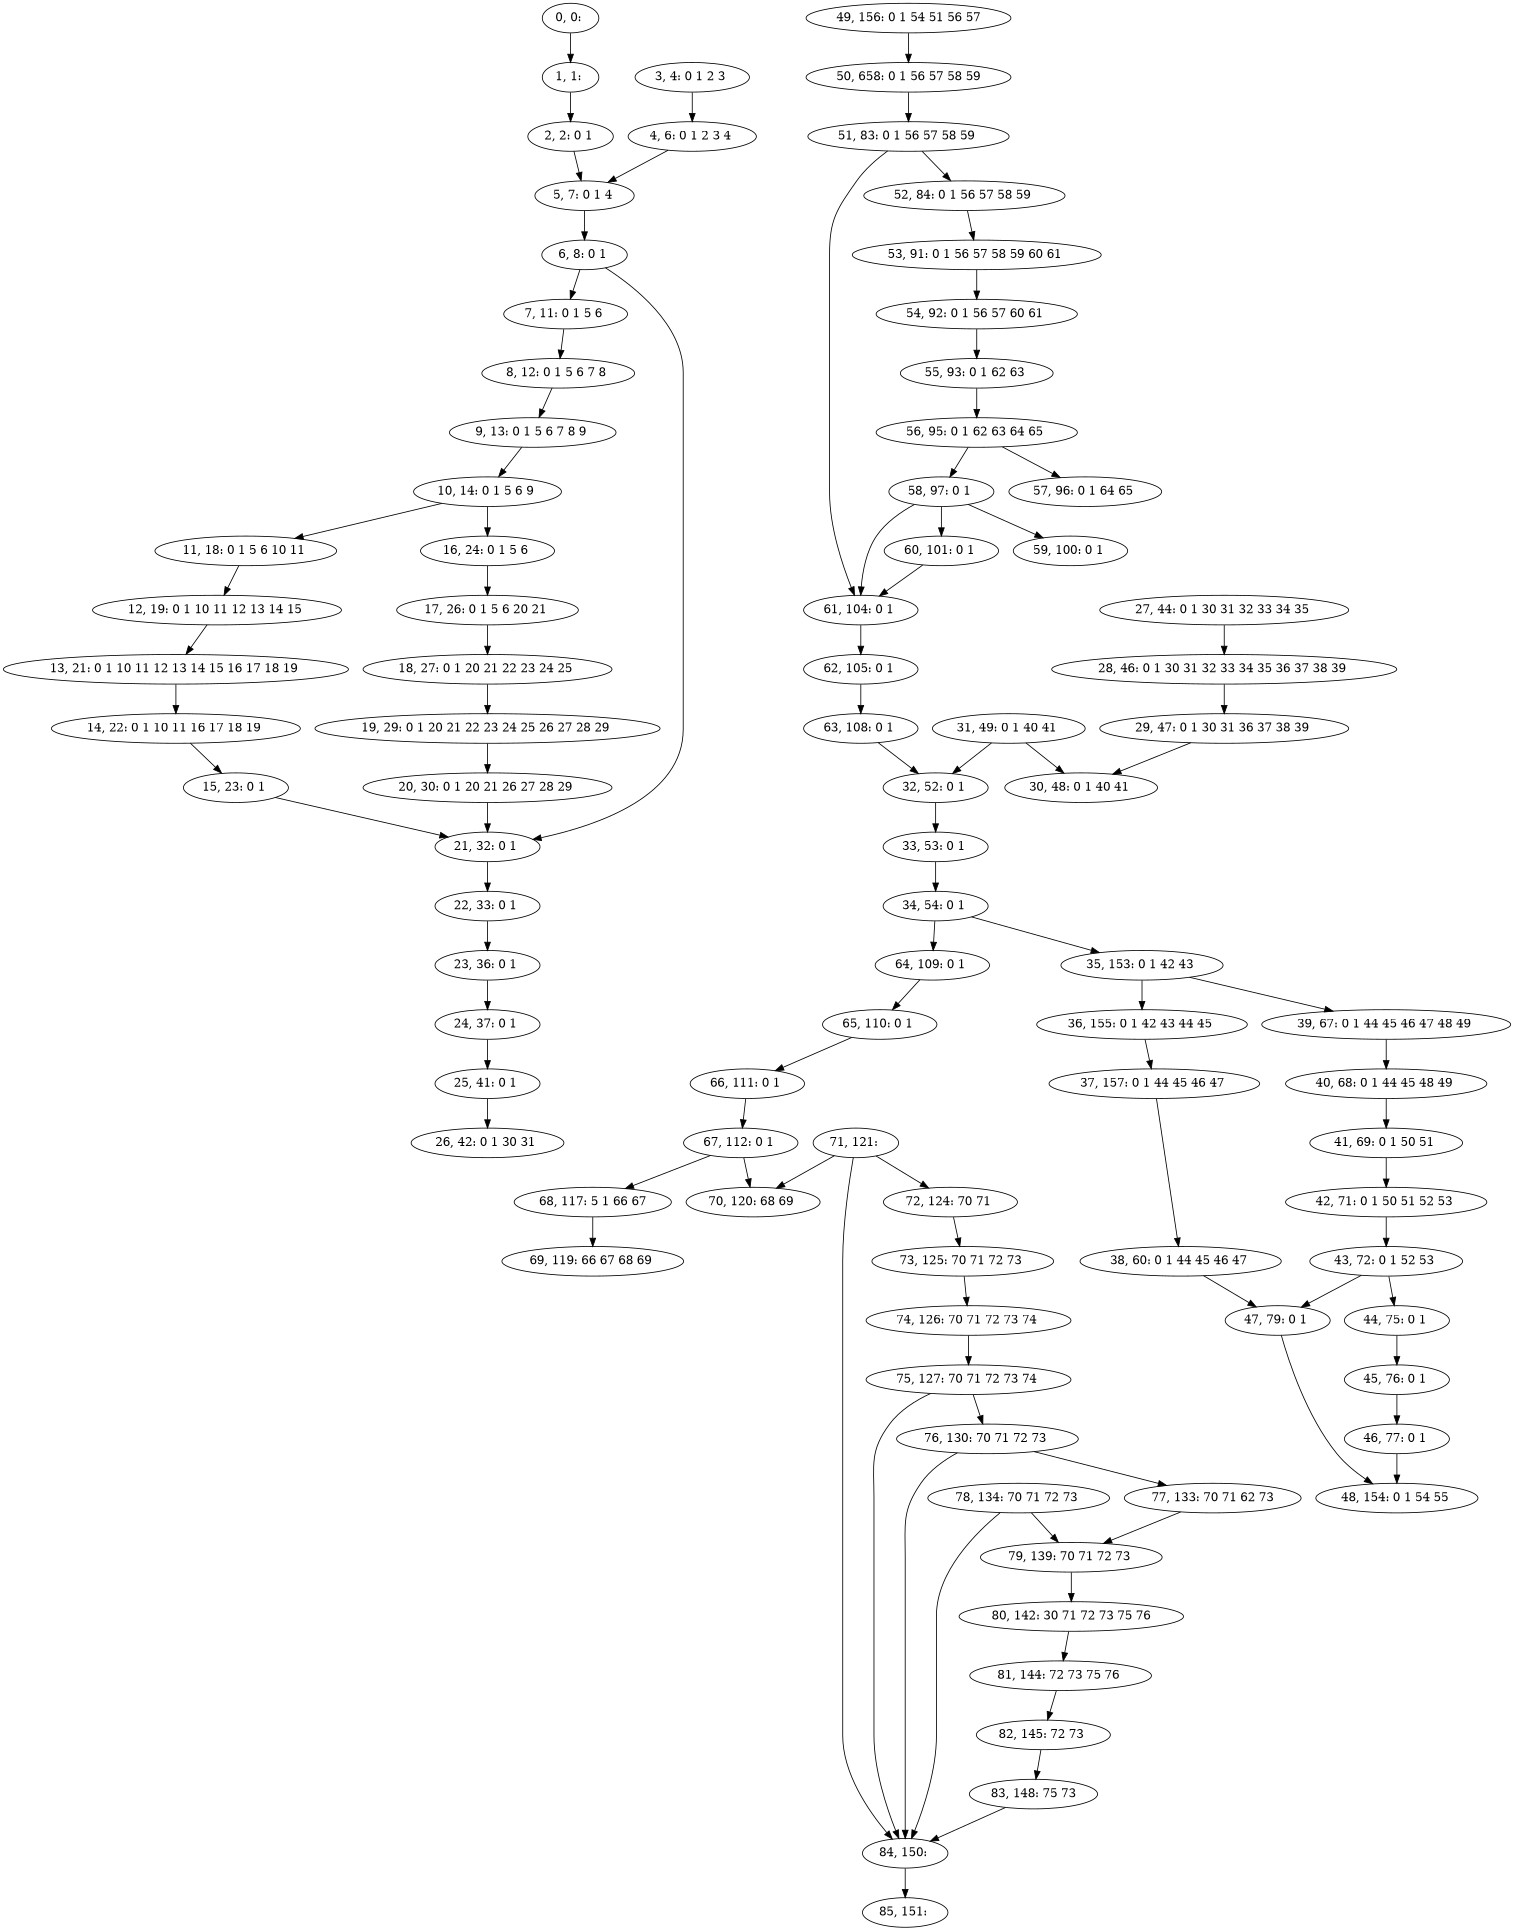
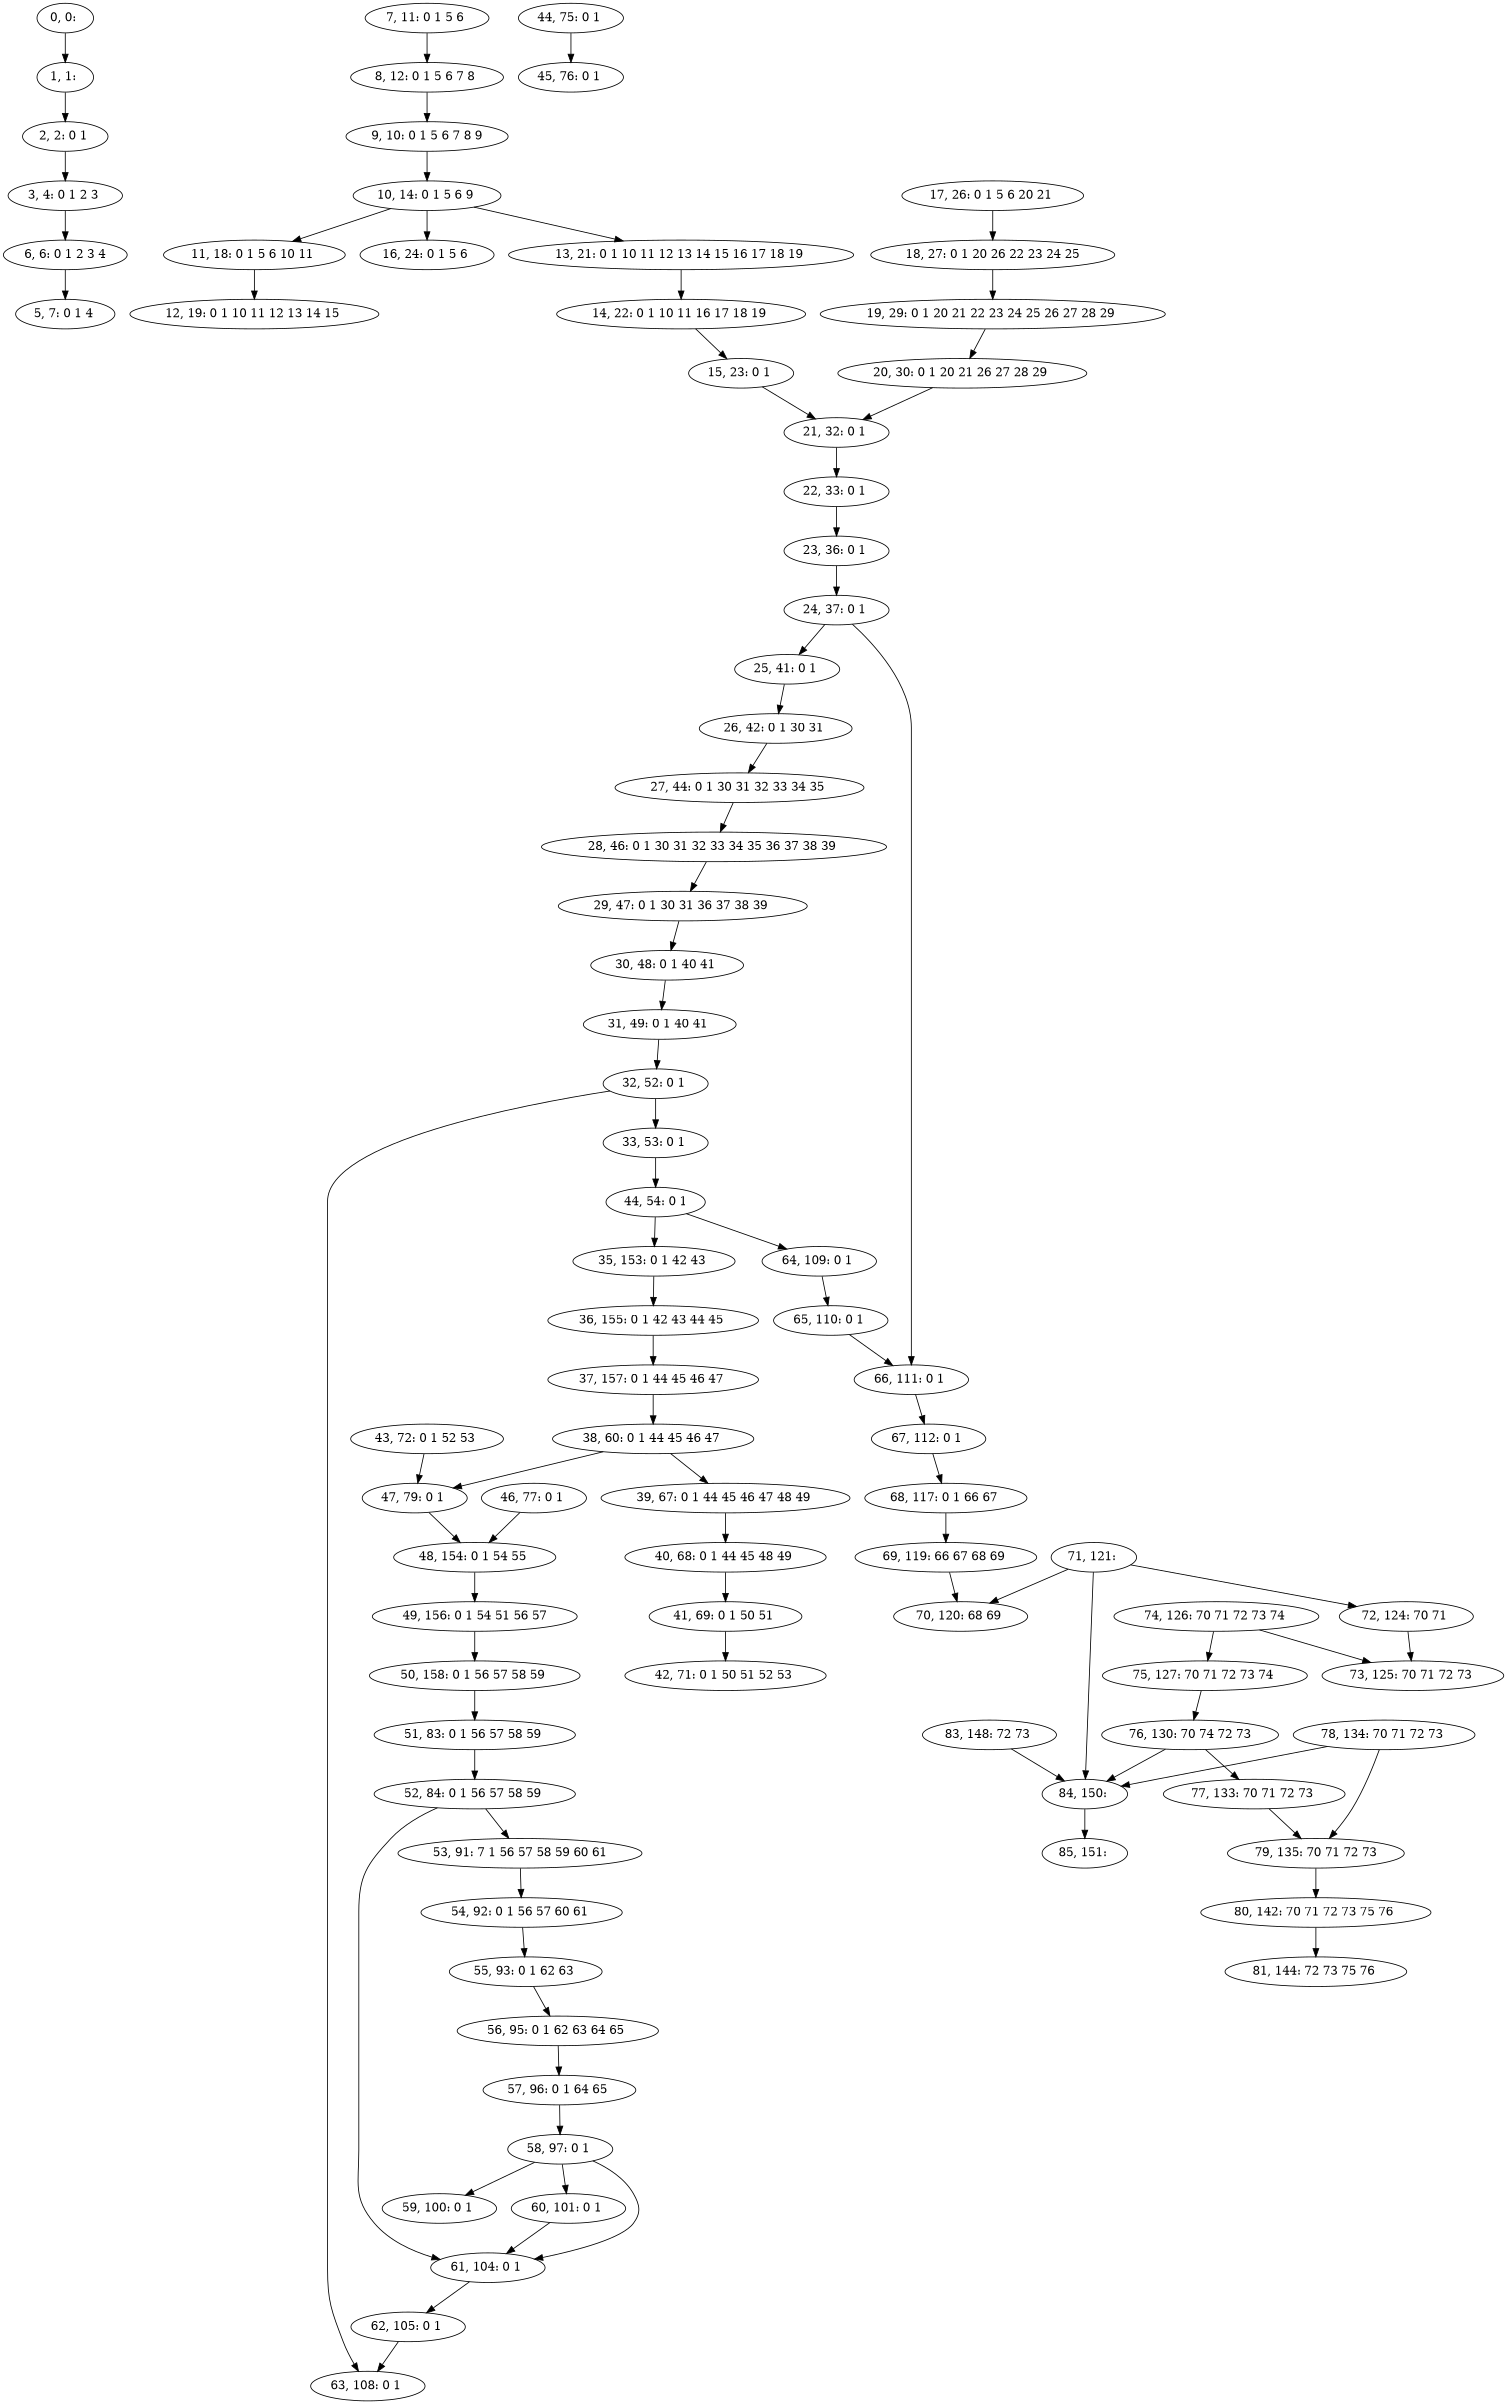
node "50, 658: 0 1 56 57 58 59": label "50, 658: 0 1 56 57 58 59" -> "50, 158: 0 1 56 57 58 59"
node "4, 6: 0 1 2 3 4": label "4, 6: 0 1 2 3 4" -> "6, 6: 0 1 2 3 4"
edge "2, 2: 0 1" -> "5, 7: 0 1 4": now "2, 2: 0 1" -> "3, 4: 0 1 2 3"
node "6, 8: 0 1": removed
node "53, 91: 0 1 56 57 58 59 60 61": label "53, 91: 0 1 56 57 58 59 60 61" -> "53, 91: 7 1 56 57 58 59 60 61"
edge "51, 83: 0 1 56 57 58 59" -> "61, 104: 0 1": now "52, 84: 0 1 56 57 58 59" -> "61, 104: 0 1"
node "9, 13: 0 1 5 6 7 8 9": label "9, 13: 0 1 5 6 7 8 9" -> "9, 10: 0 1 5 6 7 8 9"
edge "56, 95: 0 1 62 63 64 65" -> "58, 97: 0 1": now "57, 96: 0 1 64 65" -> "58, 97: 0 1"
edge "16, 24: 0 1 5 6" -> "17, 26: 0 1 5 6 20 21": removed
edge "12, 19: 0 1 10 11 12 13 14 15" -> "13, 21: 0 1 10 11 12 13 14 15 16 17 18 19": now "10, 14: 0 1 5 6 9" -> "13, 21: 0 1 10 11 12 13 14 15 16 17 18 19"
node "18, 27: 0 1 20 21 22 23 24 25": label "18, 27: 0 1 20 21 22 23 24 25" -> "18, 27: 0 1 20 26 22 23 24 25"
edge "26, 42: 0 1 30 31" -> "27, 44: 0 1 30 31 32 33 34 35": added
edge "31, 49: 0 1 40 41" -> "30, 48: 0 1 40 41": reversed
edge "63, 108: 0 1" -> "32, 52: 0 1": reversed
node "34, 54: 0 1": label "34, 54: 0 1" -> "44, 54: 0 1"
edge "24, 37: 0 1" -> "66, 111: 0 1": added
edge "35, 153: 0 1 42 43" -> "39, 67: 0 1 44 45 46 47 48 49": now "38, 60: 0 1 44 45 46 47" -> "39, 67: 0 1 44 45 46 47 48 49"
edge "67, 112: 0 1" -> "70, 120: 68 69": now "69, 119: 66 67 68 69" -> "70, 120: 68 69"
node "68, 117: 5 1 66 67": label "68, 117: 5 1 66 67" -> "68, 117: 0 1 66 67"
edge "42, 71: 0 1 50 51 52 53" -> "43, 72: 0 1 52 53": removed
edge "73, 125: 70 71 72 73" -> "74, 126: 70 71 72 73 74": reversed
edge "43, 72: 0 1 52 53" -> "44, 75: 0 1": removed
edge "45, 76: 0 1" -> "46, 77: 0 1": removed
node "76, 130: 70 71 72 73": label "76, 130: 70 71 72 73" -> "76, 130: 70 74 72 73"
node "77, 133: 70 71 62 73": label "77, 133: 70 71 62 73" -> "77, 133: 70 71 72 73"
node "79, 139: 70 71 72 73": label "79, 139: 70 71 72 73" -> "79, 135: 70 71 72 73"
edge "48, 154: 0 1 54 55" -> "49, 156: 0 1 54 51 56 57": added
edge "75, 127: 70 71 72 73 74" -> "84, 150:": removed
node "80, 142: 30 71 72 73 75 76": label "80, 142: 30 71 72 73 75 76" -> "80, 142: 70 71 72 73 75 76"
node "82, 145: 72 73": removed
node "83, 148: 75 73": label "83, 148: 75 73" -> "83, 148: 72 73"
